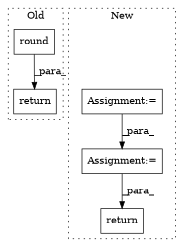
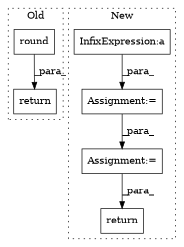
node "InfixExpression:a": added
